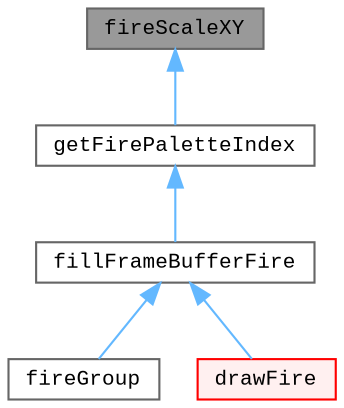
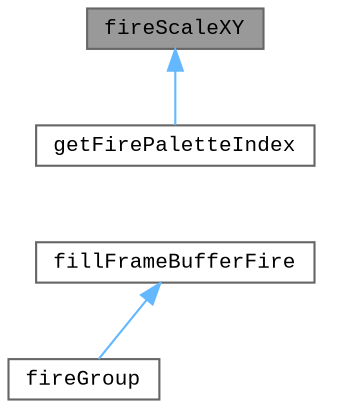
edge "fillFrameBufferFire" -> "getFirePaletteIndex": removed
node "drawFire": removed
